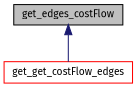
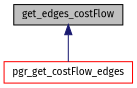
node "get_get_costFlow_edges": label "get_get_costFlow_edges" -> "pgr_get_costFlow_edges"
